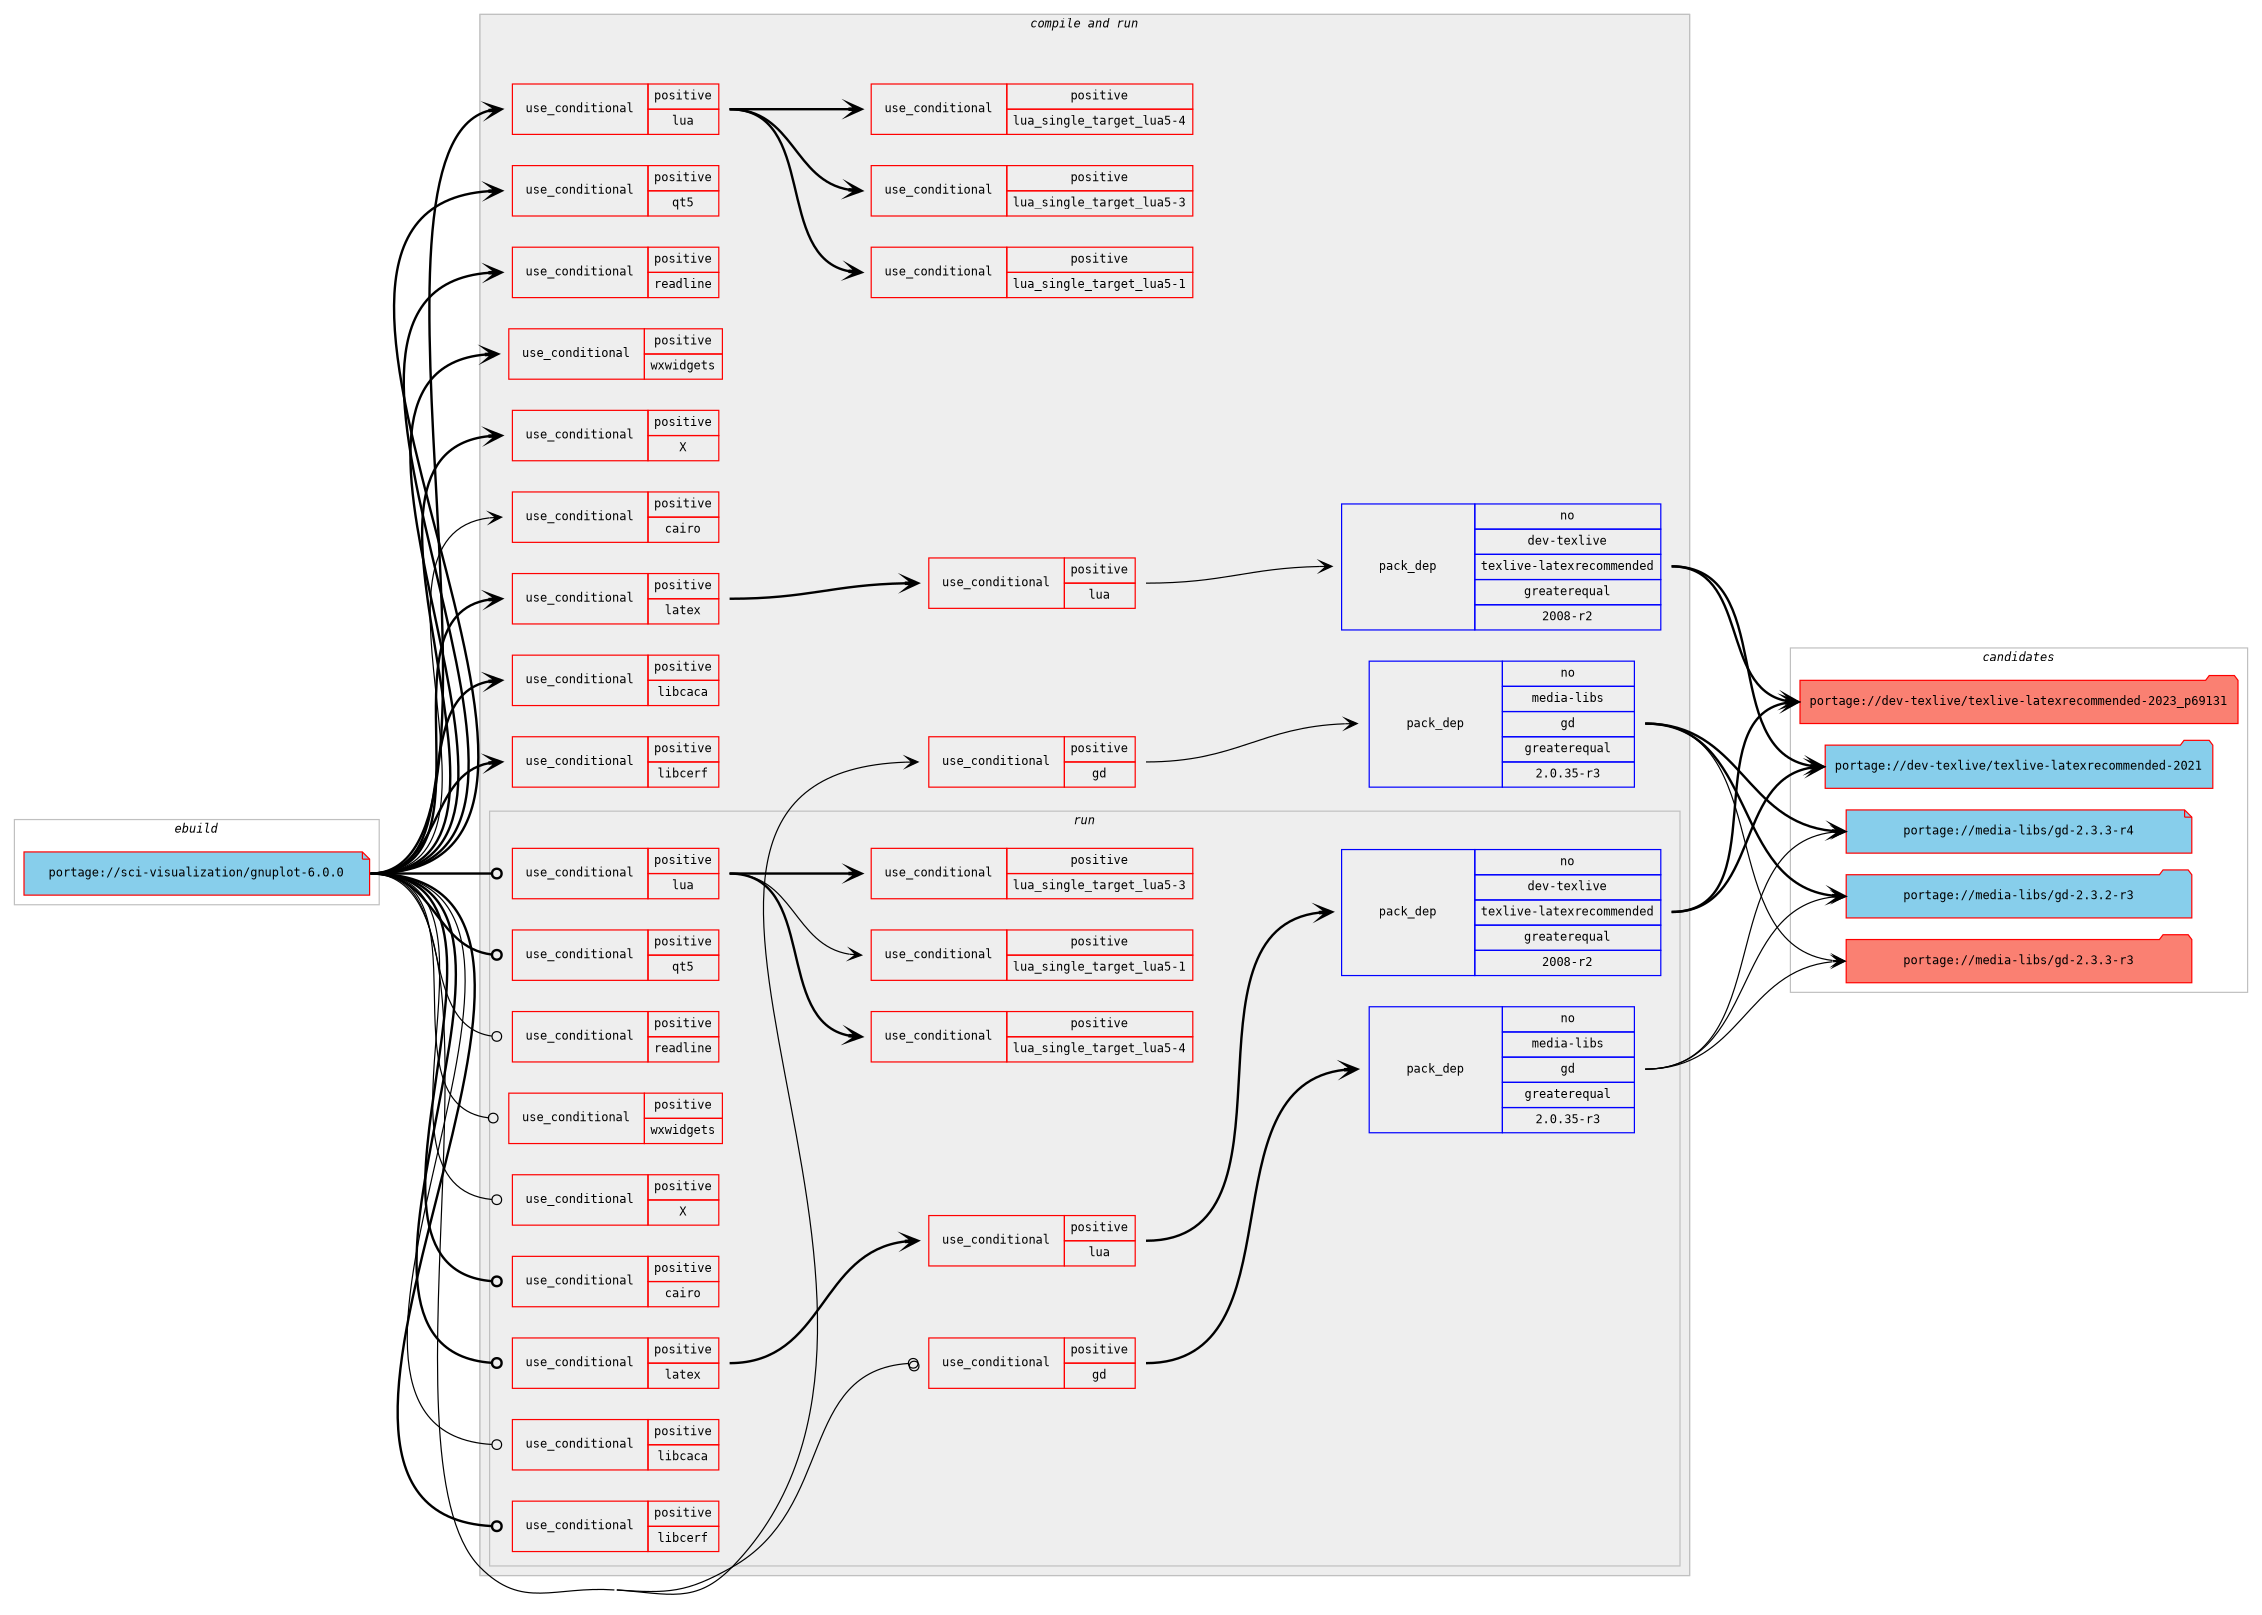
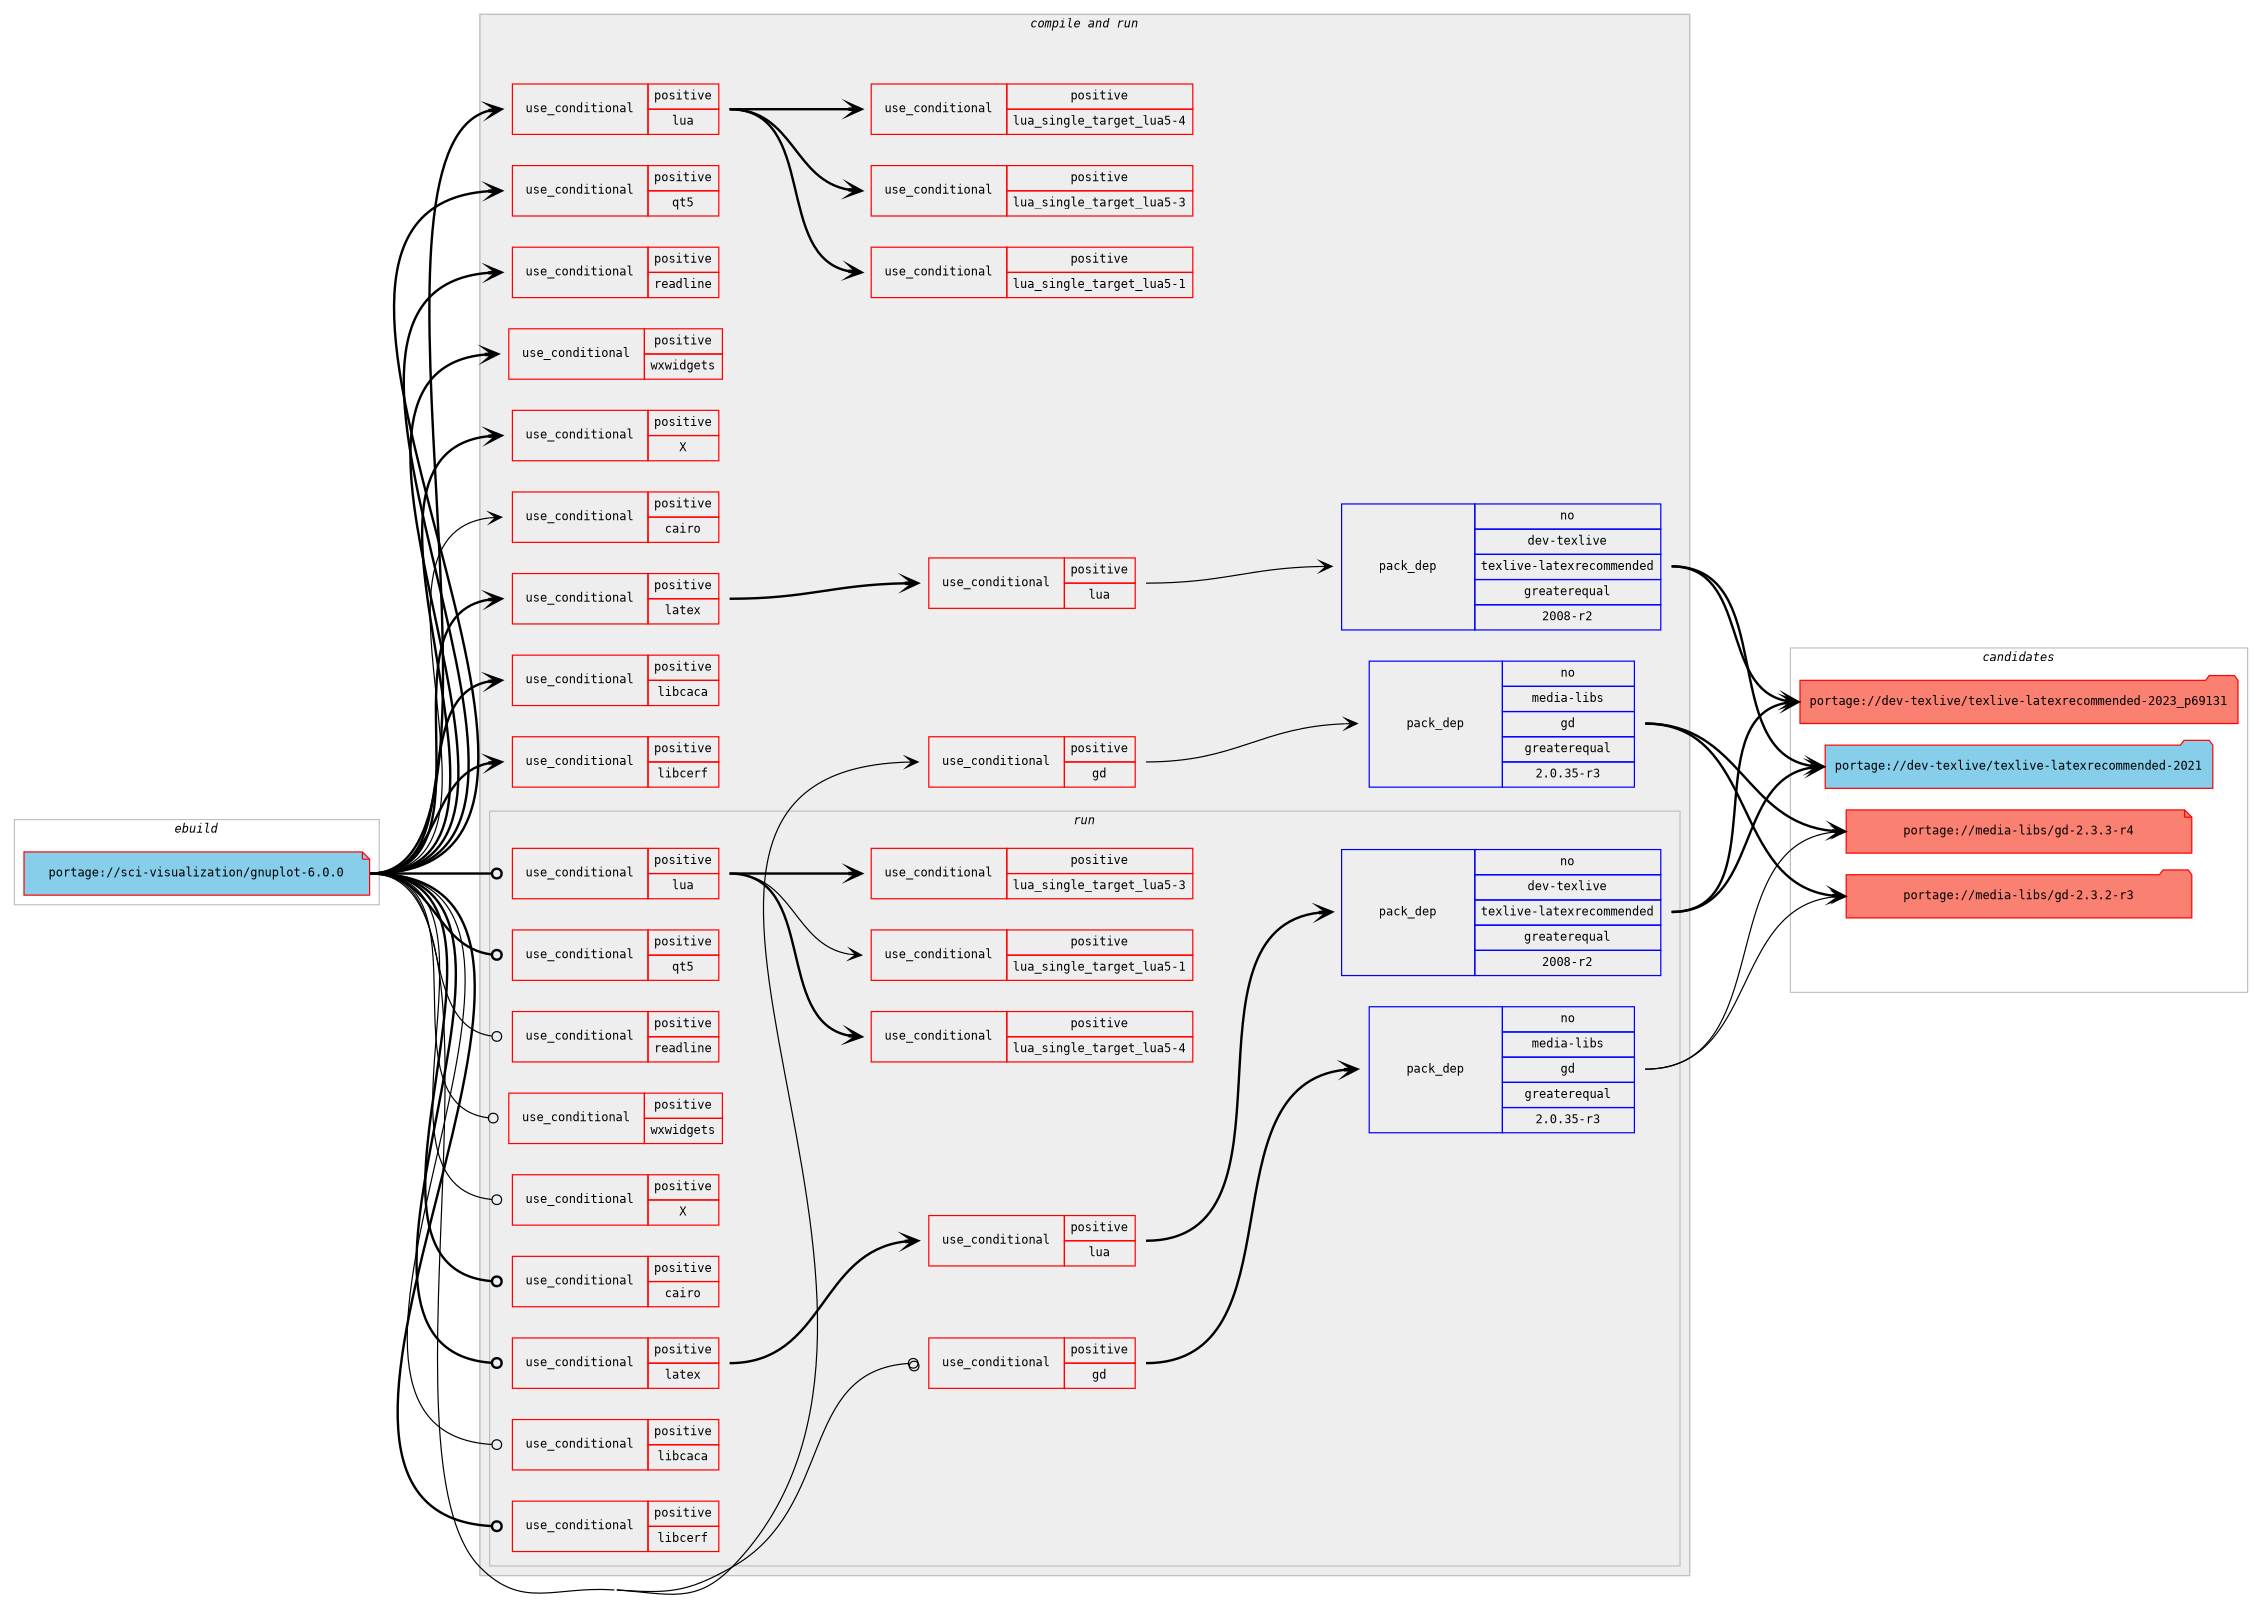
node "portage://media-libs/gd-2.3.3-r4": fillcolor skyblue -> salmon
node "portage://media-libs/gd-2.3.2-r3": fillcolor skyblue -> salmon
node "portage://media-libs/gd-2.3.3-r3": removed
